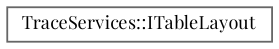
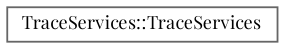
node "TraceServices::ITableLayout": label "TraceServices::ITableLayout" -> "TraceServices::TraceServices"
